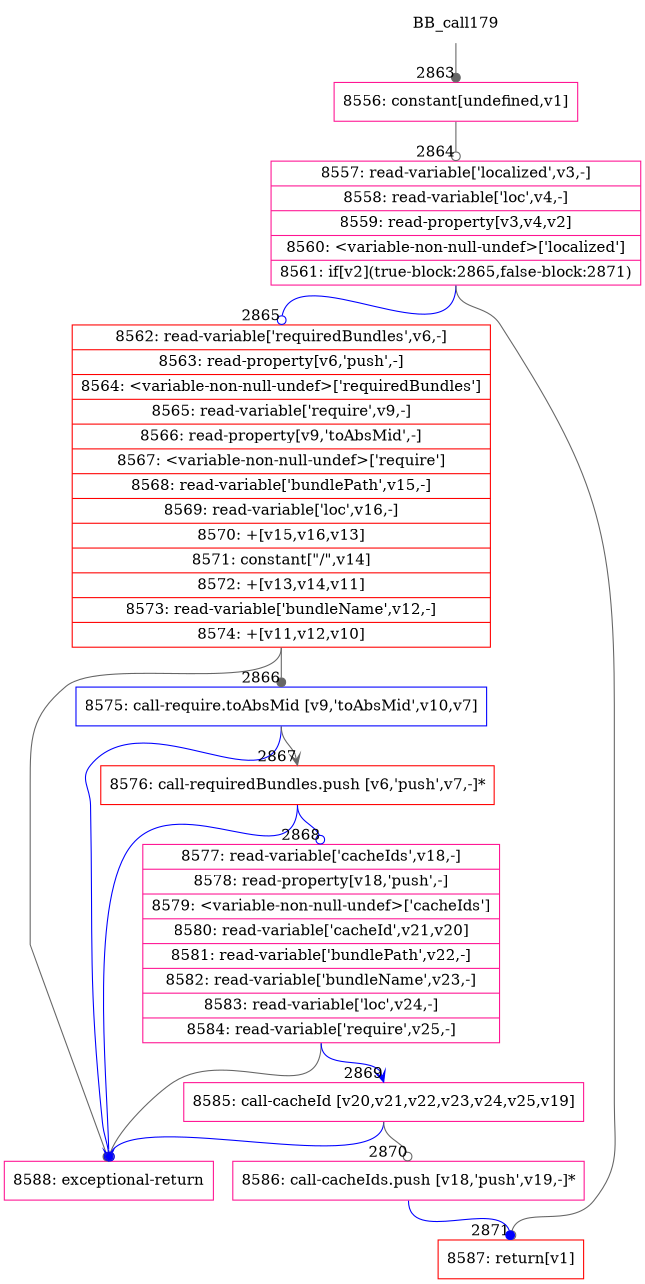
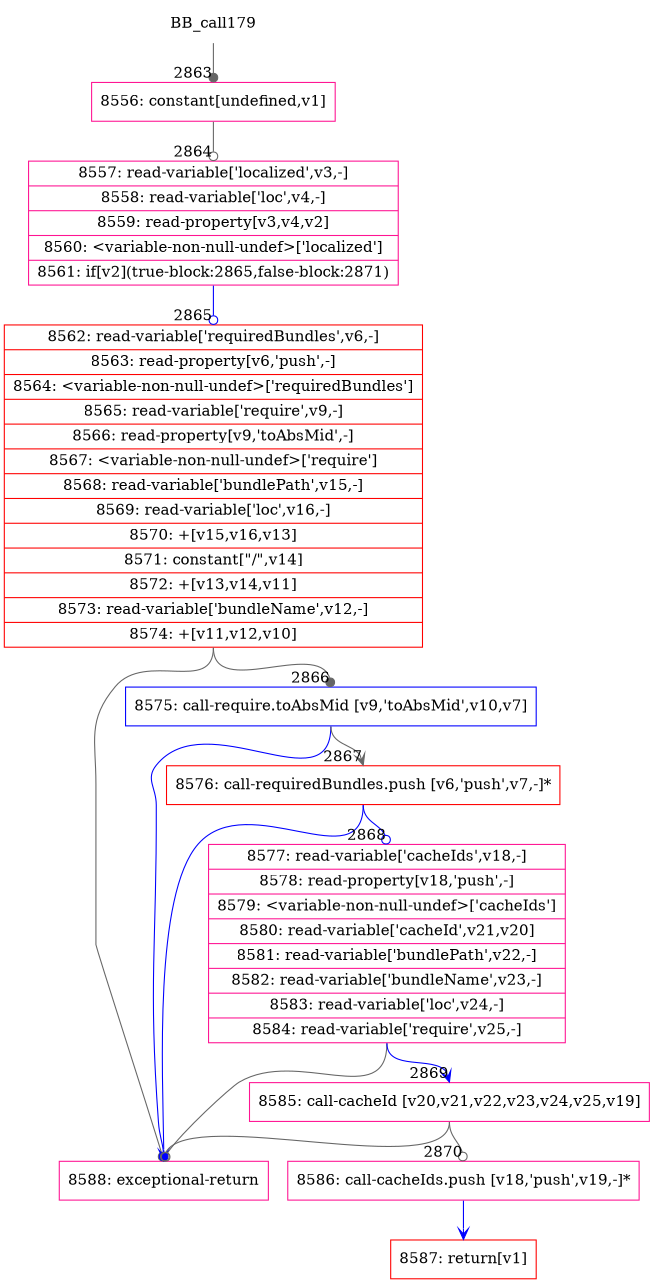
edge "8557: read-variable['localized',v3,-]" -> "8587: return[v1]": removed
edge "8585: call-cacheId [v20,v21,v22,v23,v24,v25,v19]" -> "8588: exceptional-return": color blue -> gray40
edge "8586: call-cacheIds.push [v18,'push',v19,-]*" -> "8587: return[v1]": arrowhead dot -> vee
